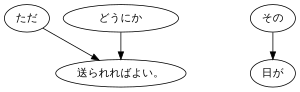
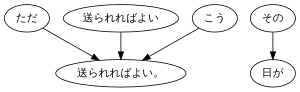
node "どうにか": label "どうにか" -> "送られればよい"
node "こう": added
